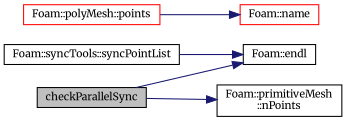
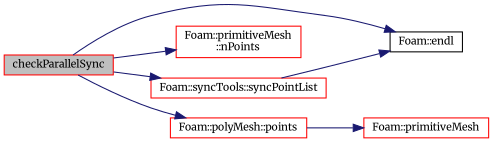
node "Foam::name": label "Foam::name" -> "Foam::primitiveMesh"
node "Foam::syncTools::syncPointList": color black -> red
edge "checkParallelSync" -> "Foam::syncTools::syncPointList": added
node "checkParallelSync": color black -> red
edge "checkParallelSync" -> "Foam::polyMesh::points": added
node "Foam::primitiveMesh ::nPoints": color black -> red
